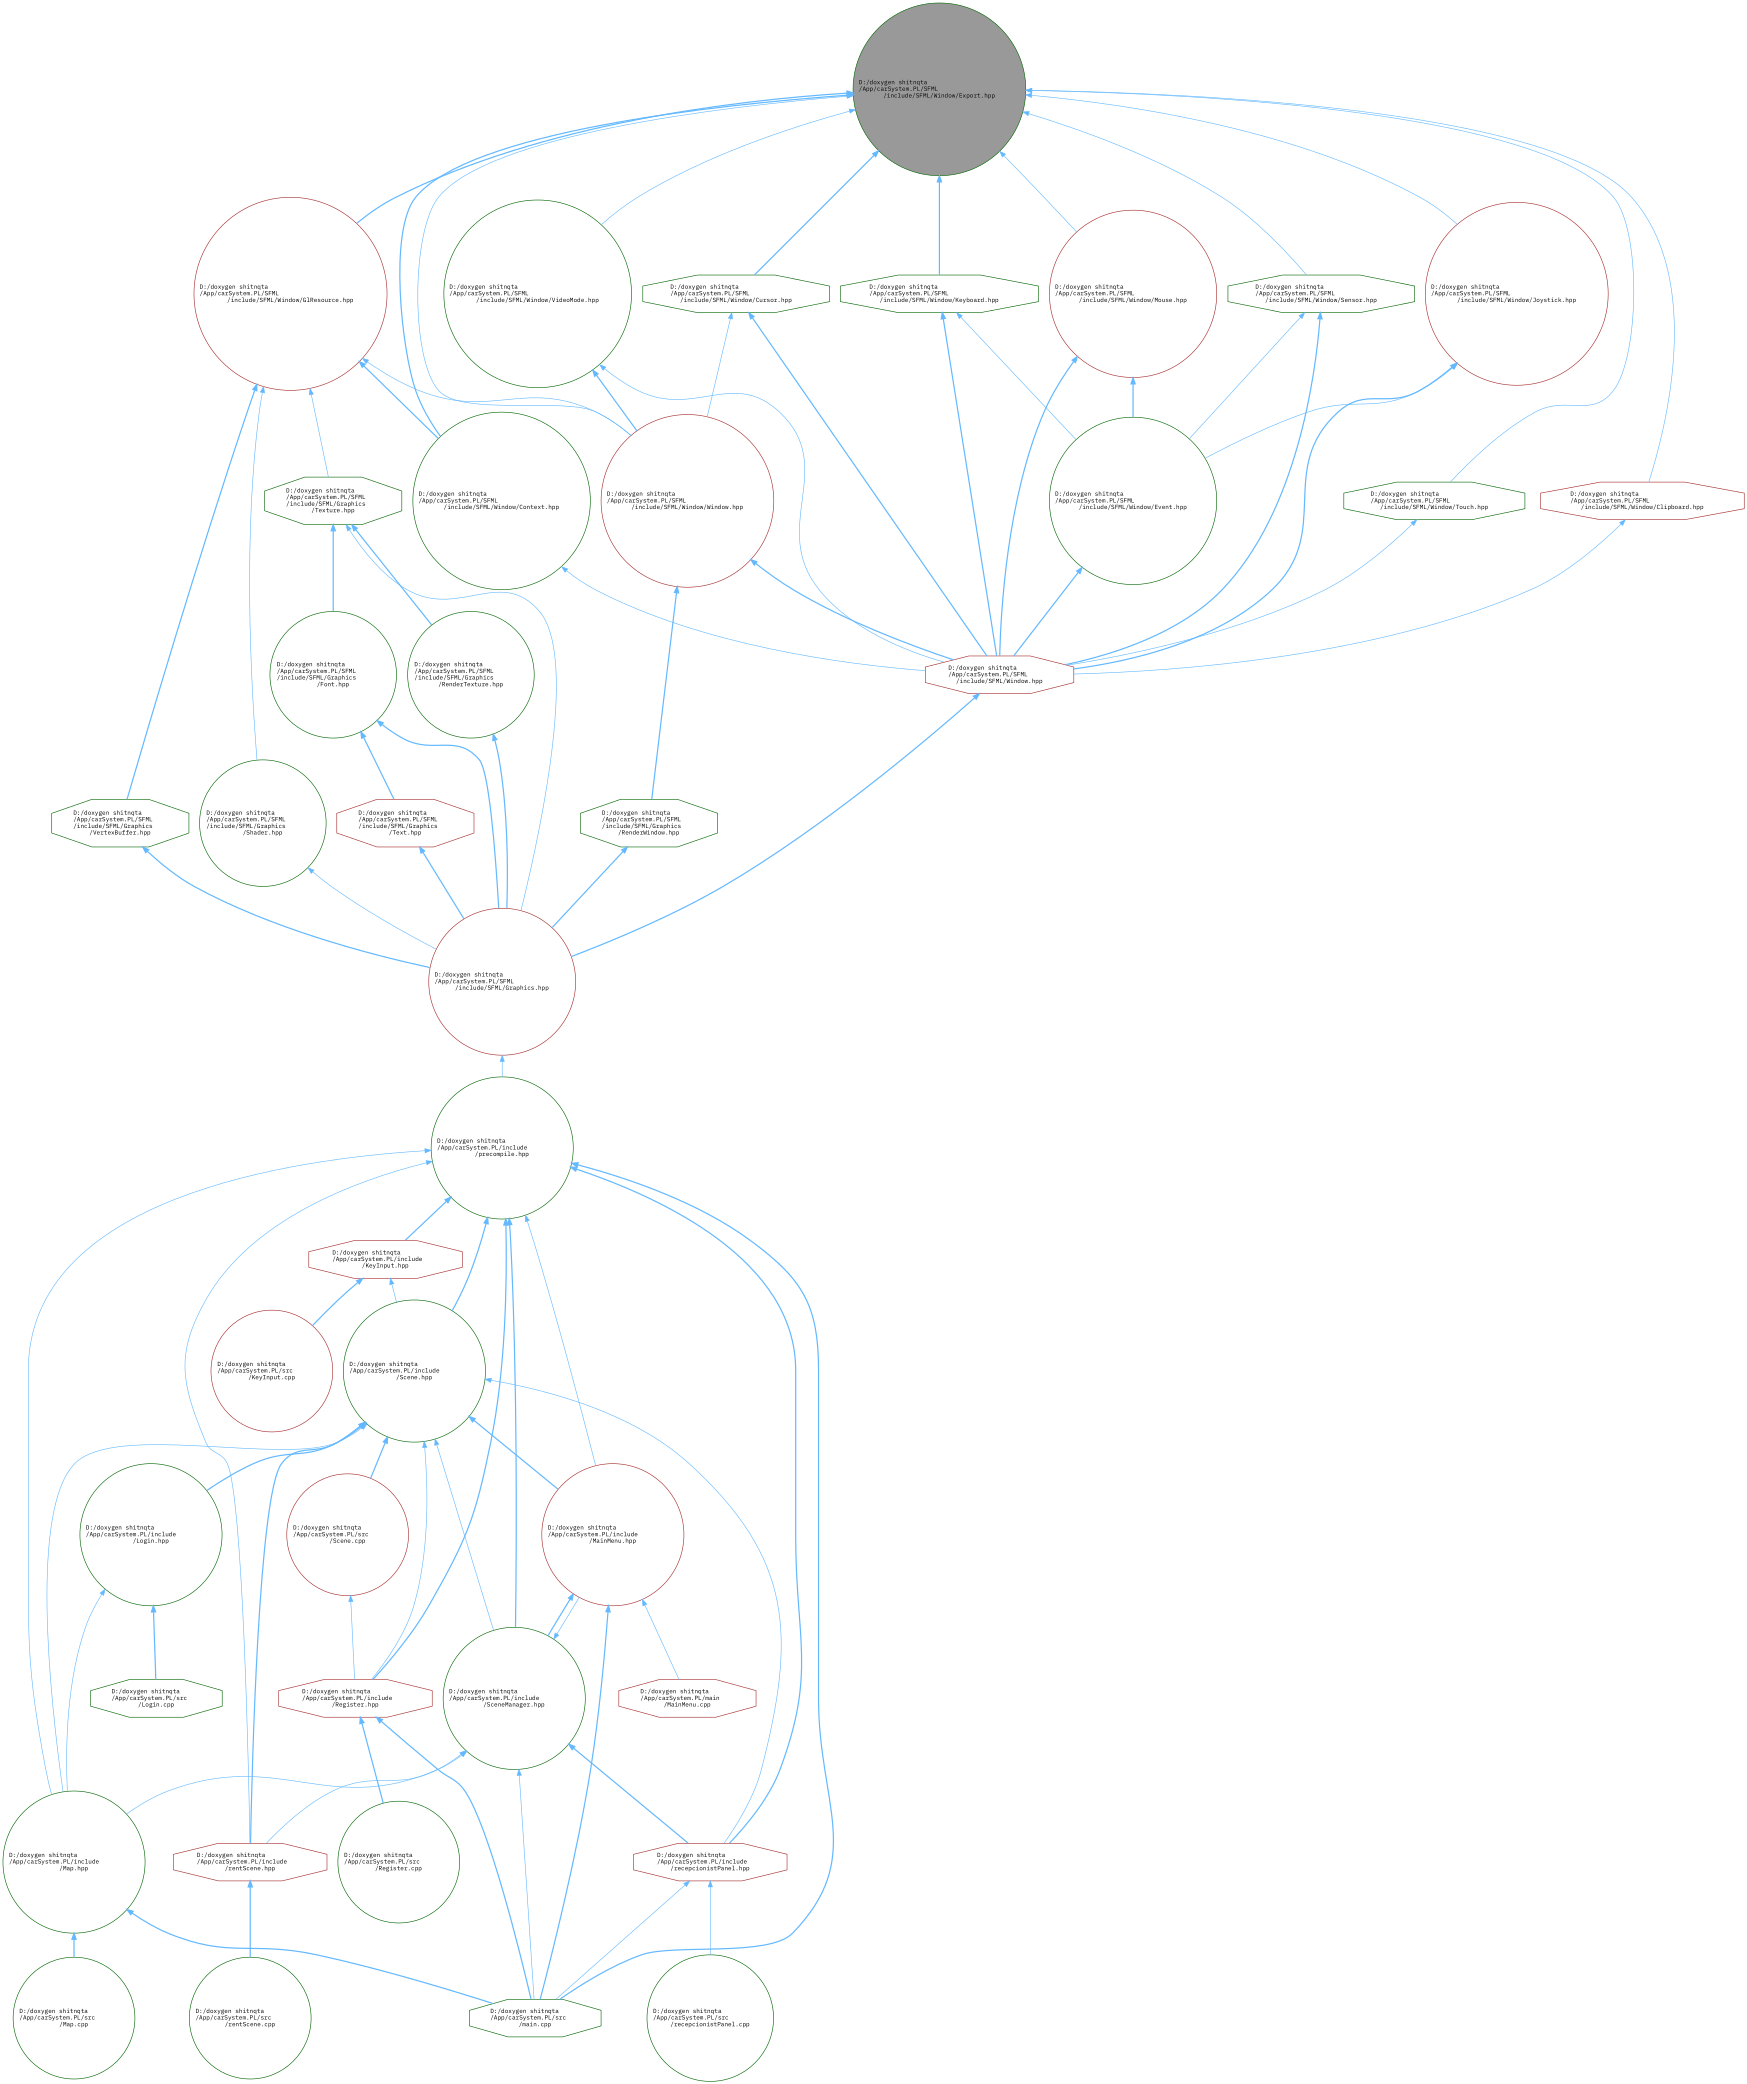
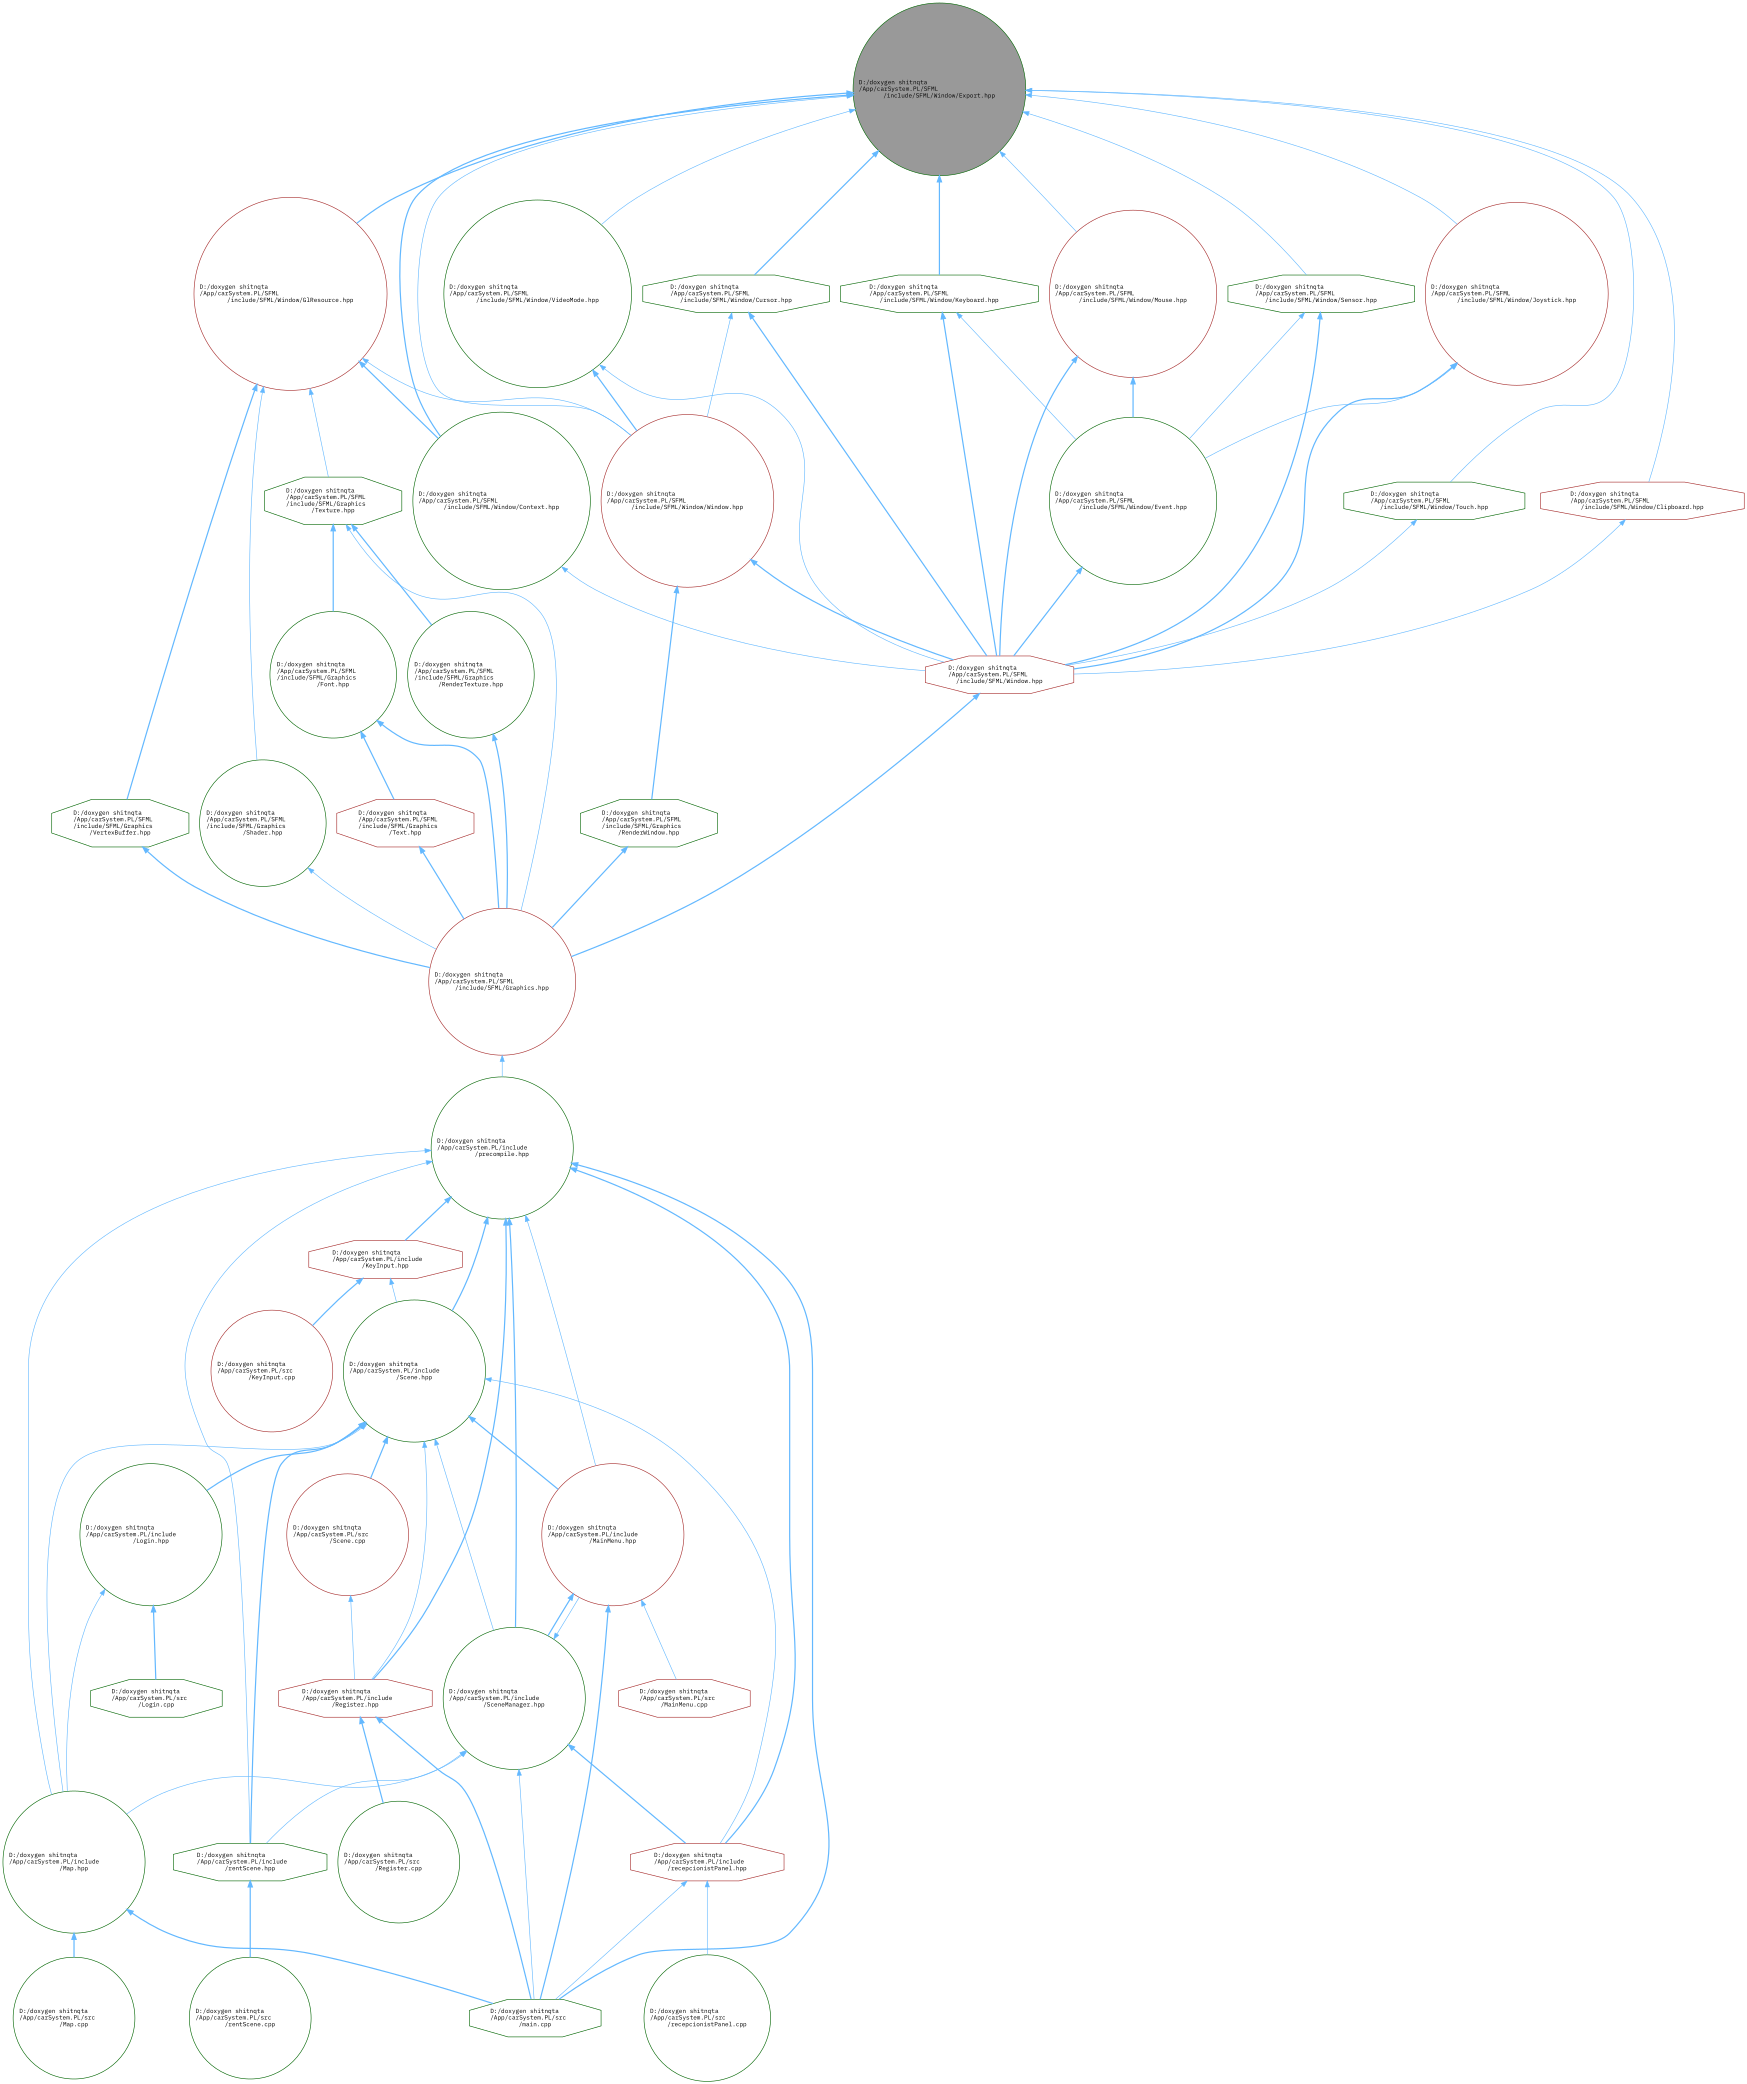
node "D:/doxygen shitnqta /App/carSystem.PL/main /MainMenu.cpp": label "D:/doxygen shitnqta /App/carSystem.PL/main /MainMenu.cpp" -> "D:/doxygen shitnqta /App/carSystem.PL/src /MainMenu.cpp"
node "D:/doxygen shitnqta /App/carSystem.PL/include /rentScene.hpp": color brown -> darkgreen
